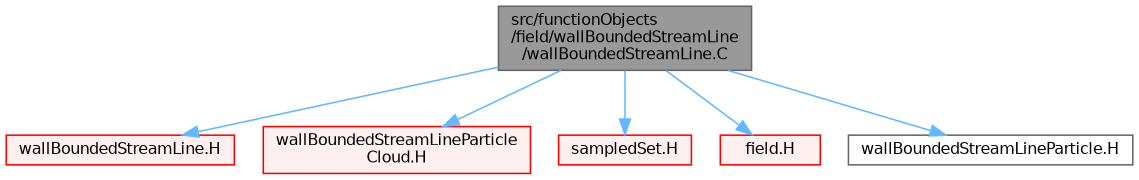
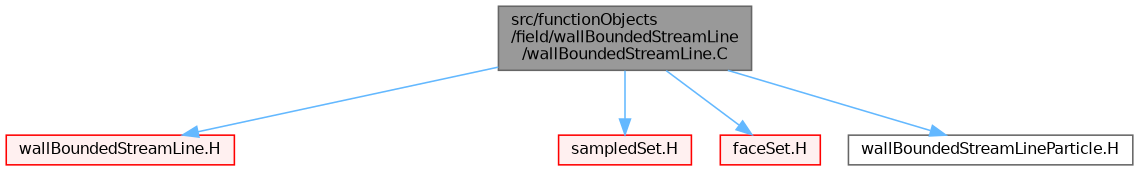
node "wallBoundedStreamLineParticle Cloud.H": removed
node "field.H": label "field.H" -> "faceSet.H"
